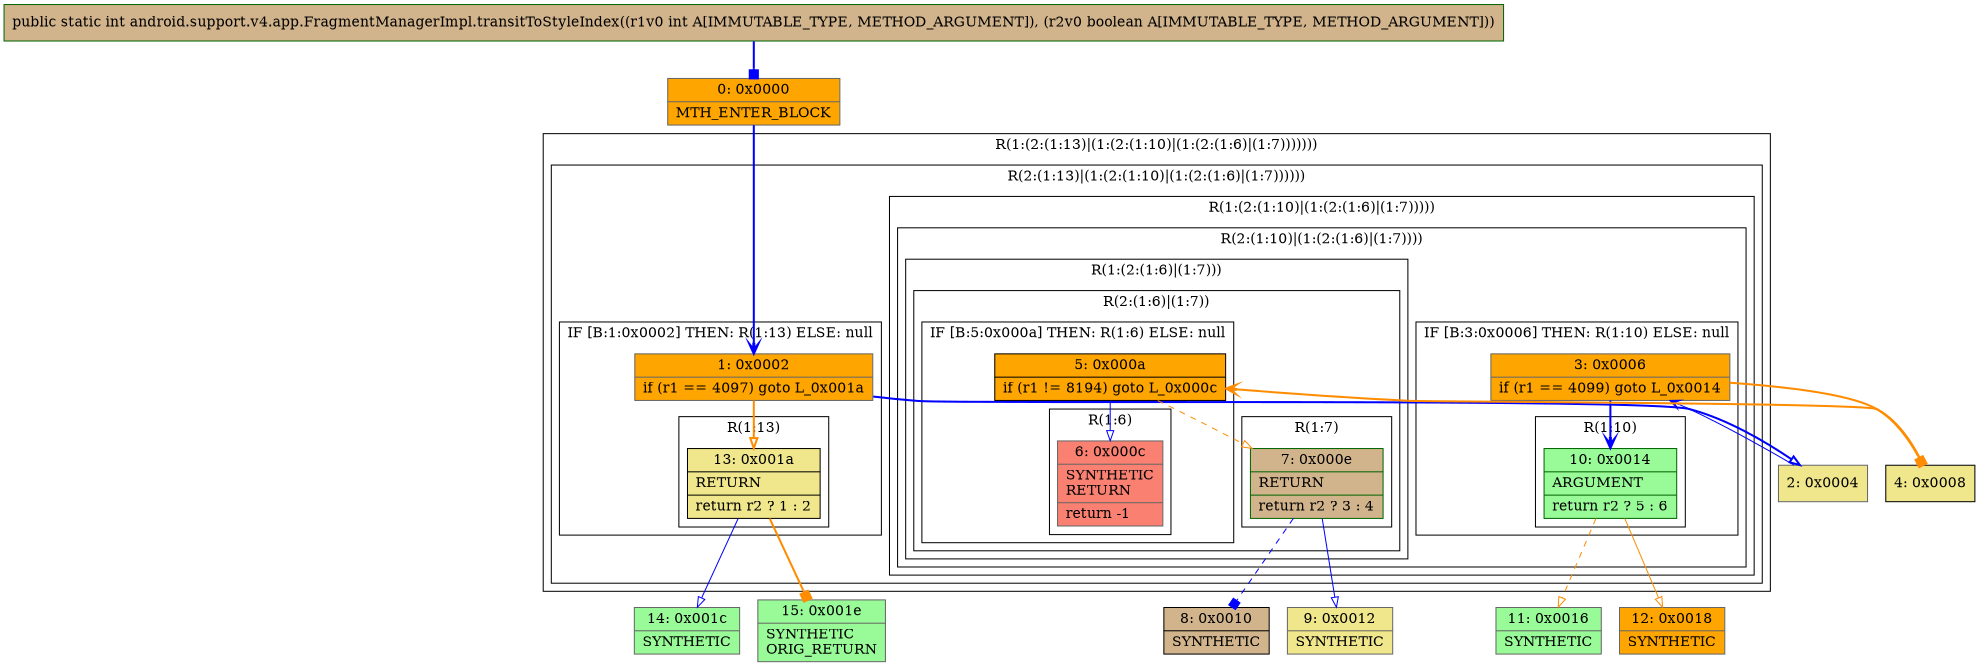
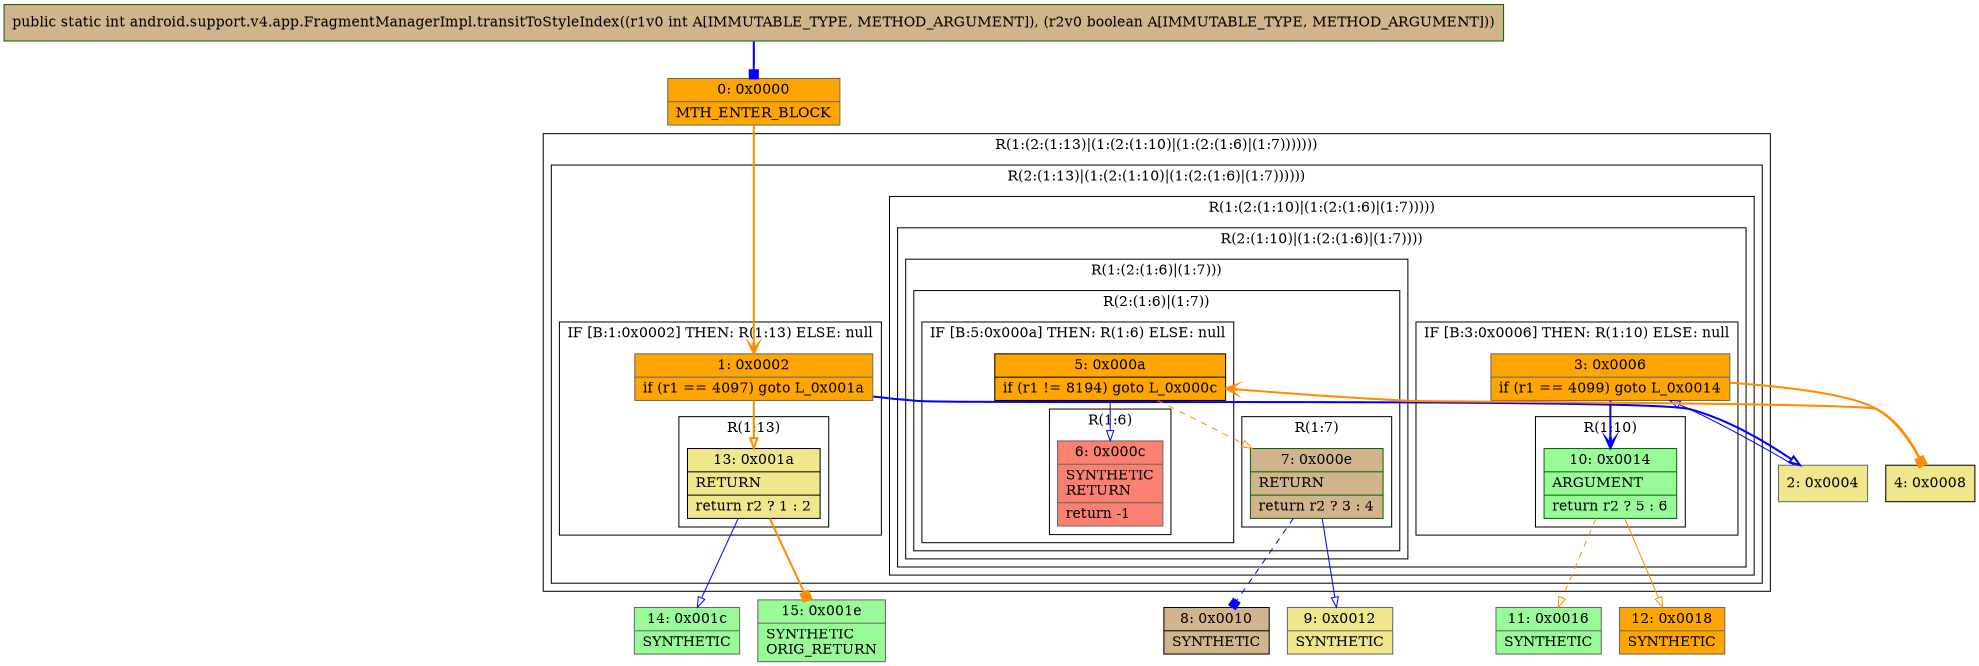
edge "0: 0x0000" -> "1: 0x0002": color blue -> darkorange
edge "2: 0x0004" -> "3: 0x0006": arrowhead vee -> onormal
